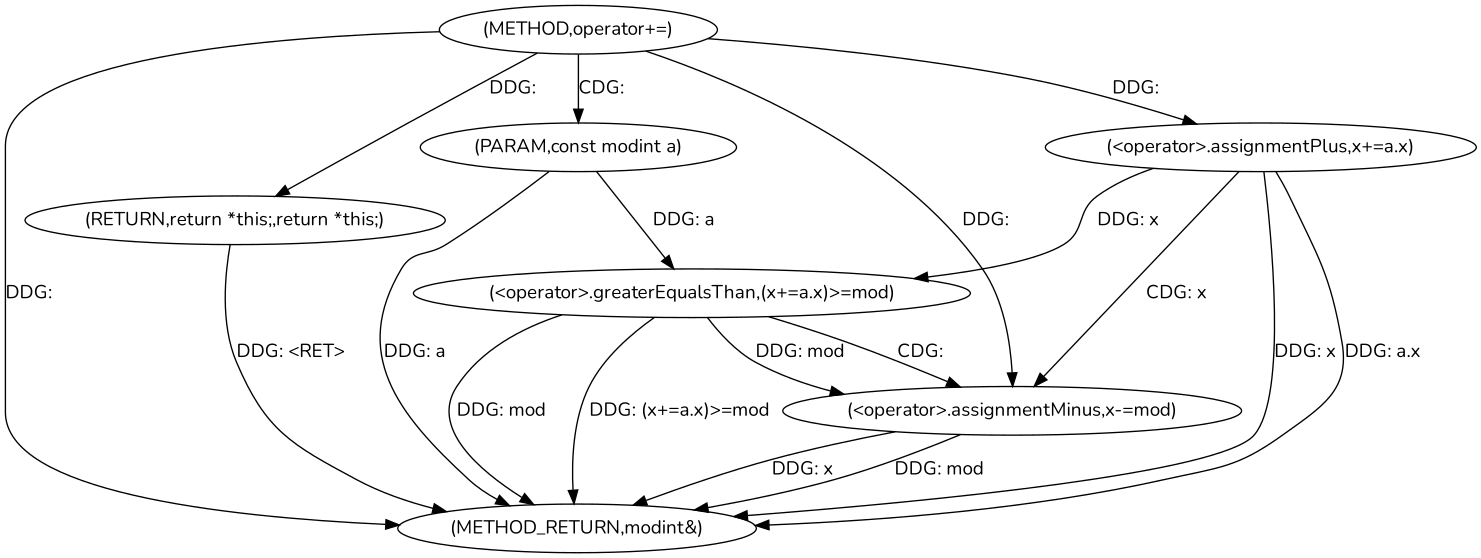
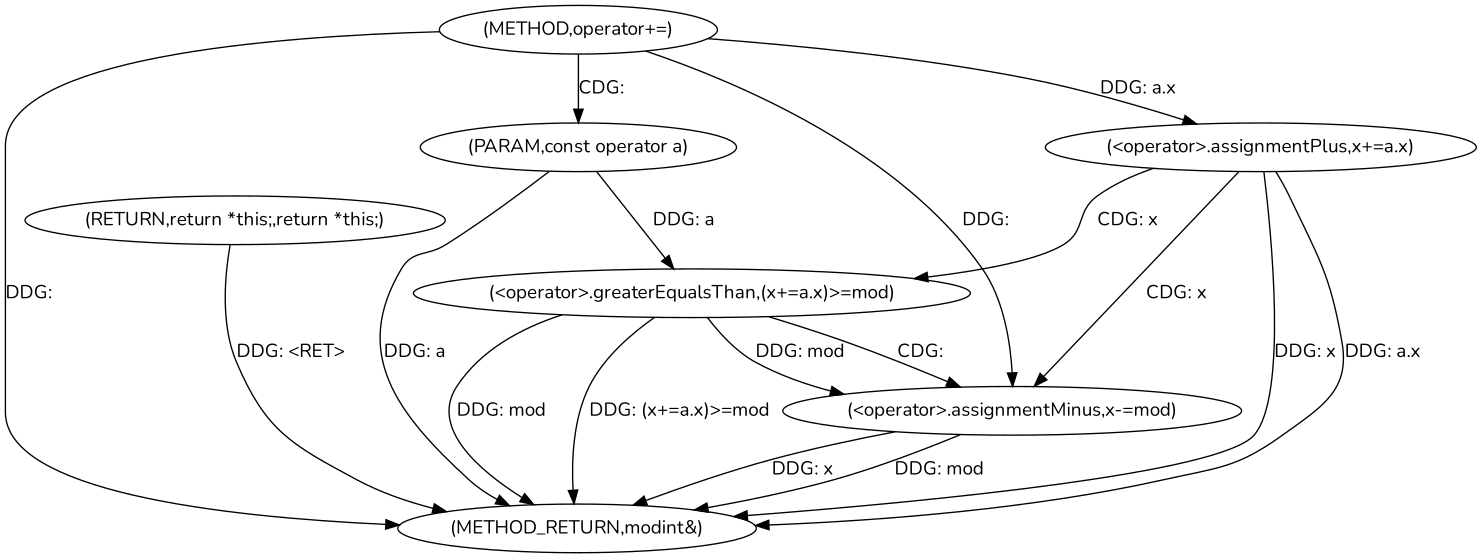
edge "(METHOD,operator+=)" -> "(<operator>.assignmentPlus,x+=a.x)": label "DDG: " -> "DDG: a.x"
edge "(METHOD,operator+=)" -> "(RETURN,return *this;,return *this;)": removed, label "DDG:"
node "(PARAM,const modint a)": label "(PARAM,const modint a)" -> "(PARAM,const operator a)"
edge "(<operator>.assignmentPlus,x+=a.x)" -> "(<operator>.greaterEqualsThan,(x+=a.x)>=mod)": label "DDG: x" -> "CDG: x"
